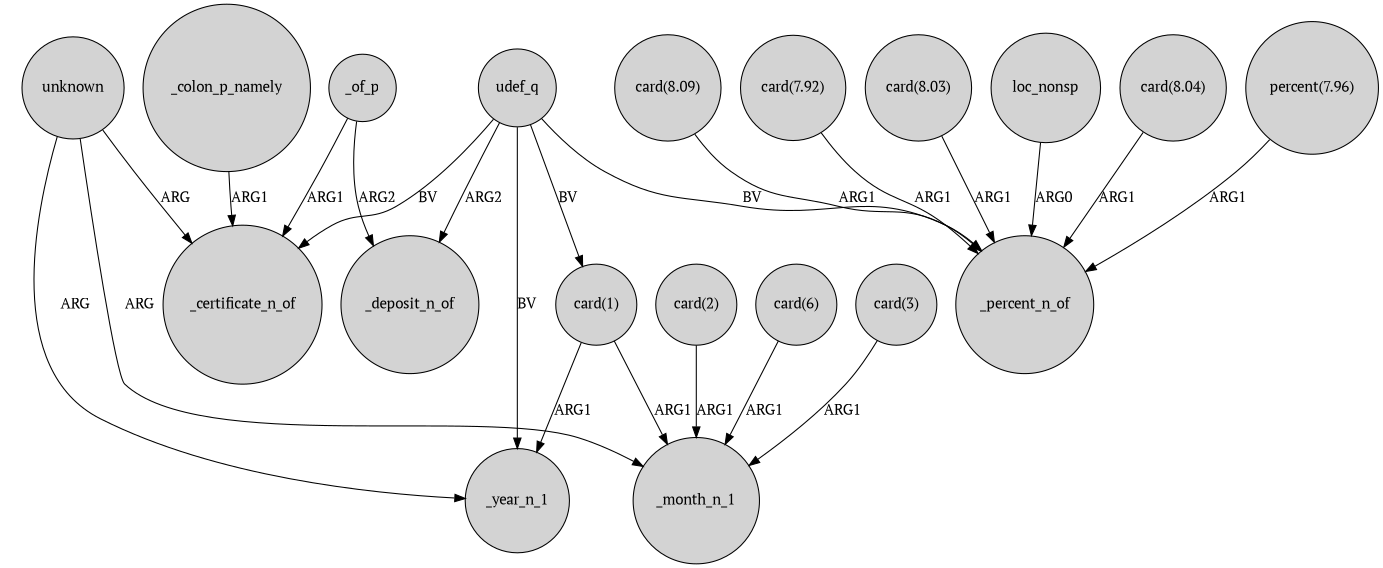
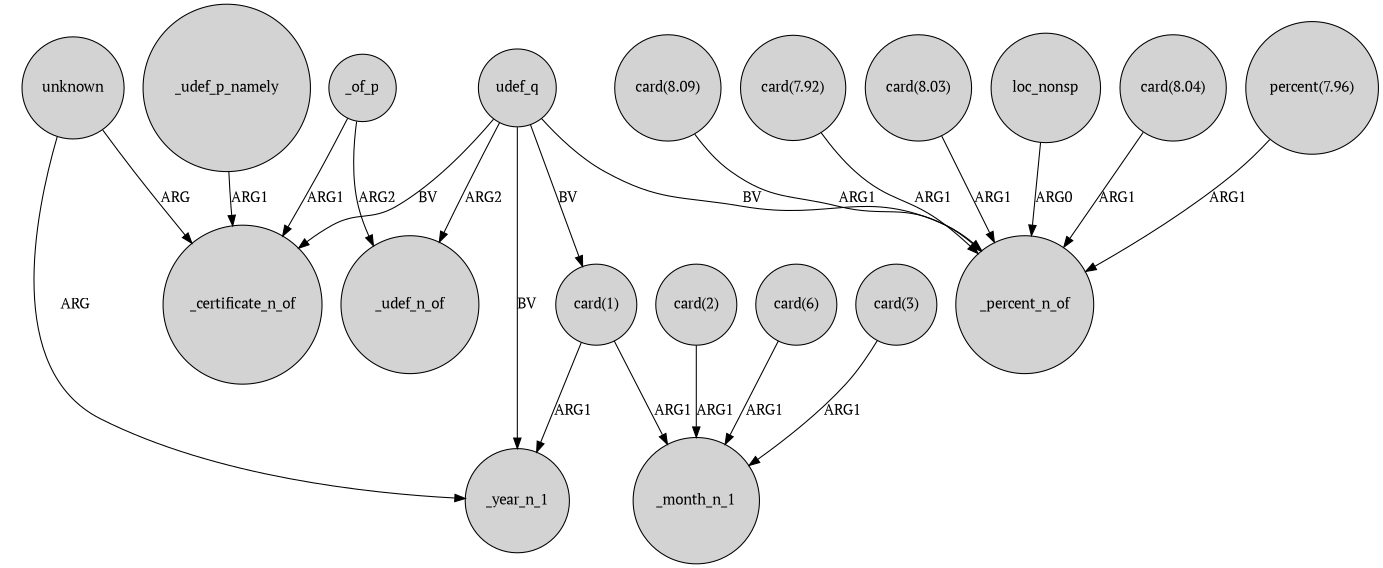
node "_colon_p_namely": label "_colon_p_namely" -> "_udef_p_namely"
node "_deposit_n_of": label "_deposit_n_of" -> "_udef_n_of"
edge "unknown" -> "_month_n_1": removed, label "ARG"
